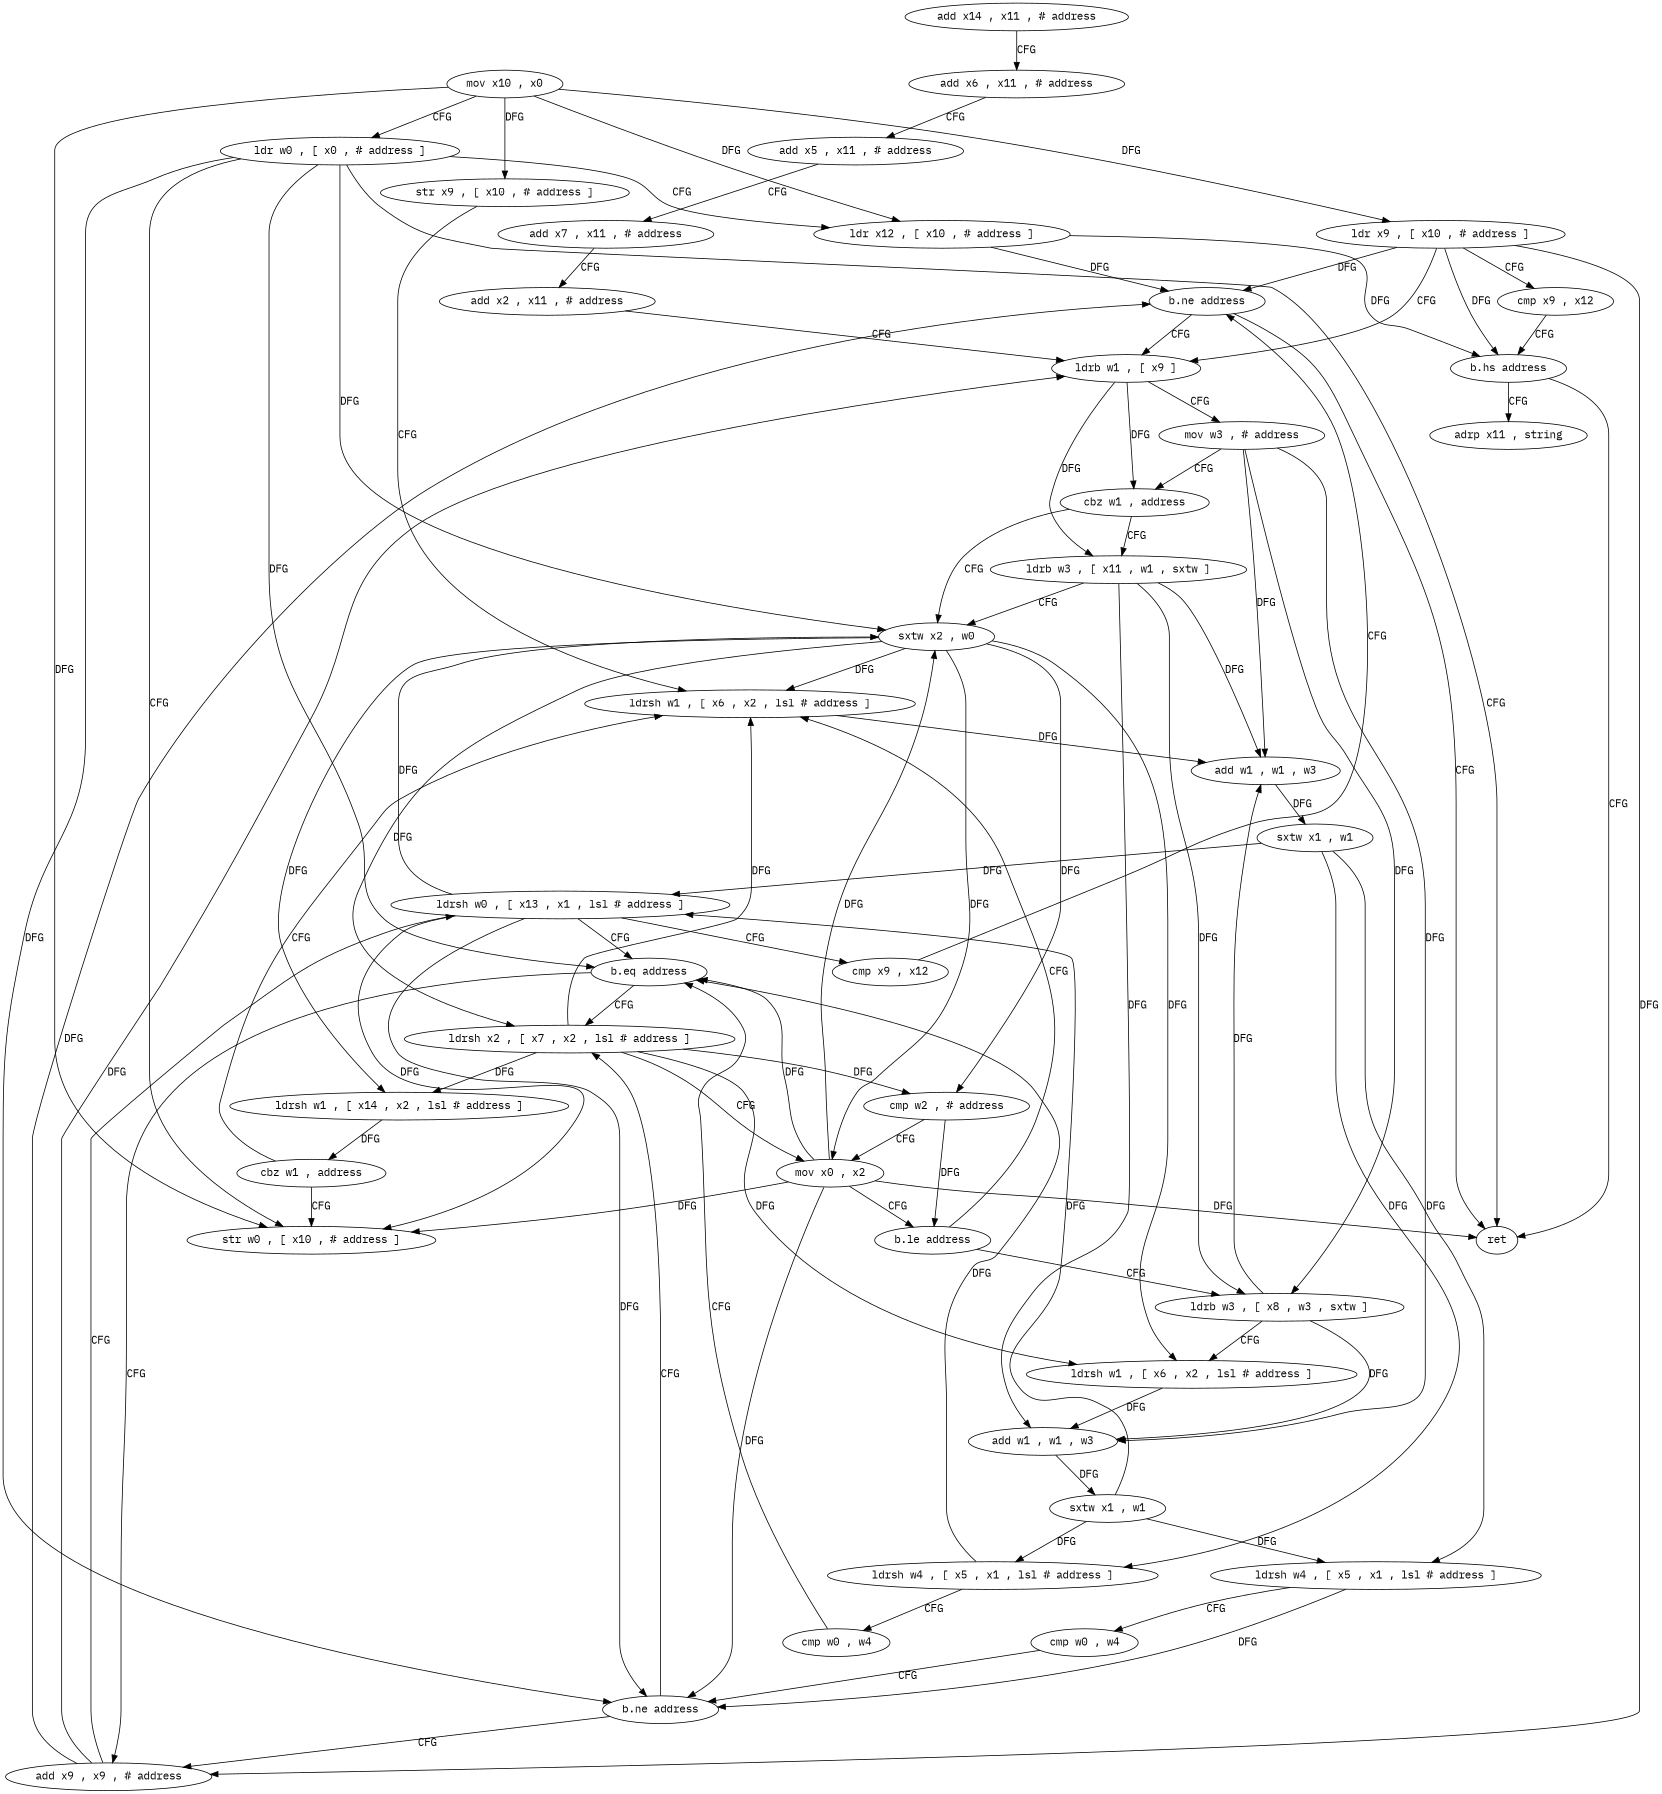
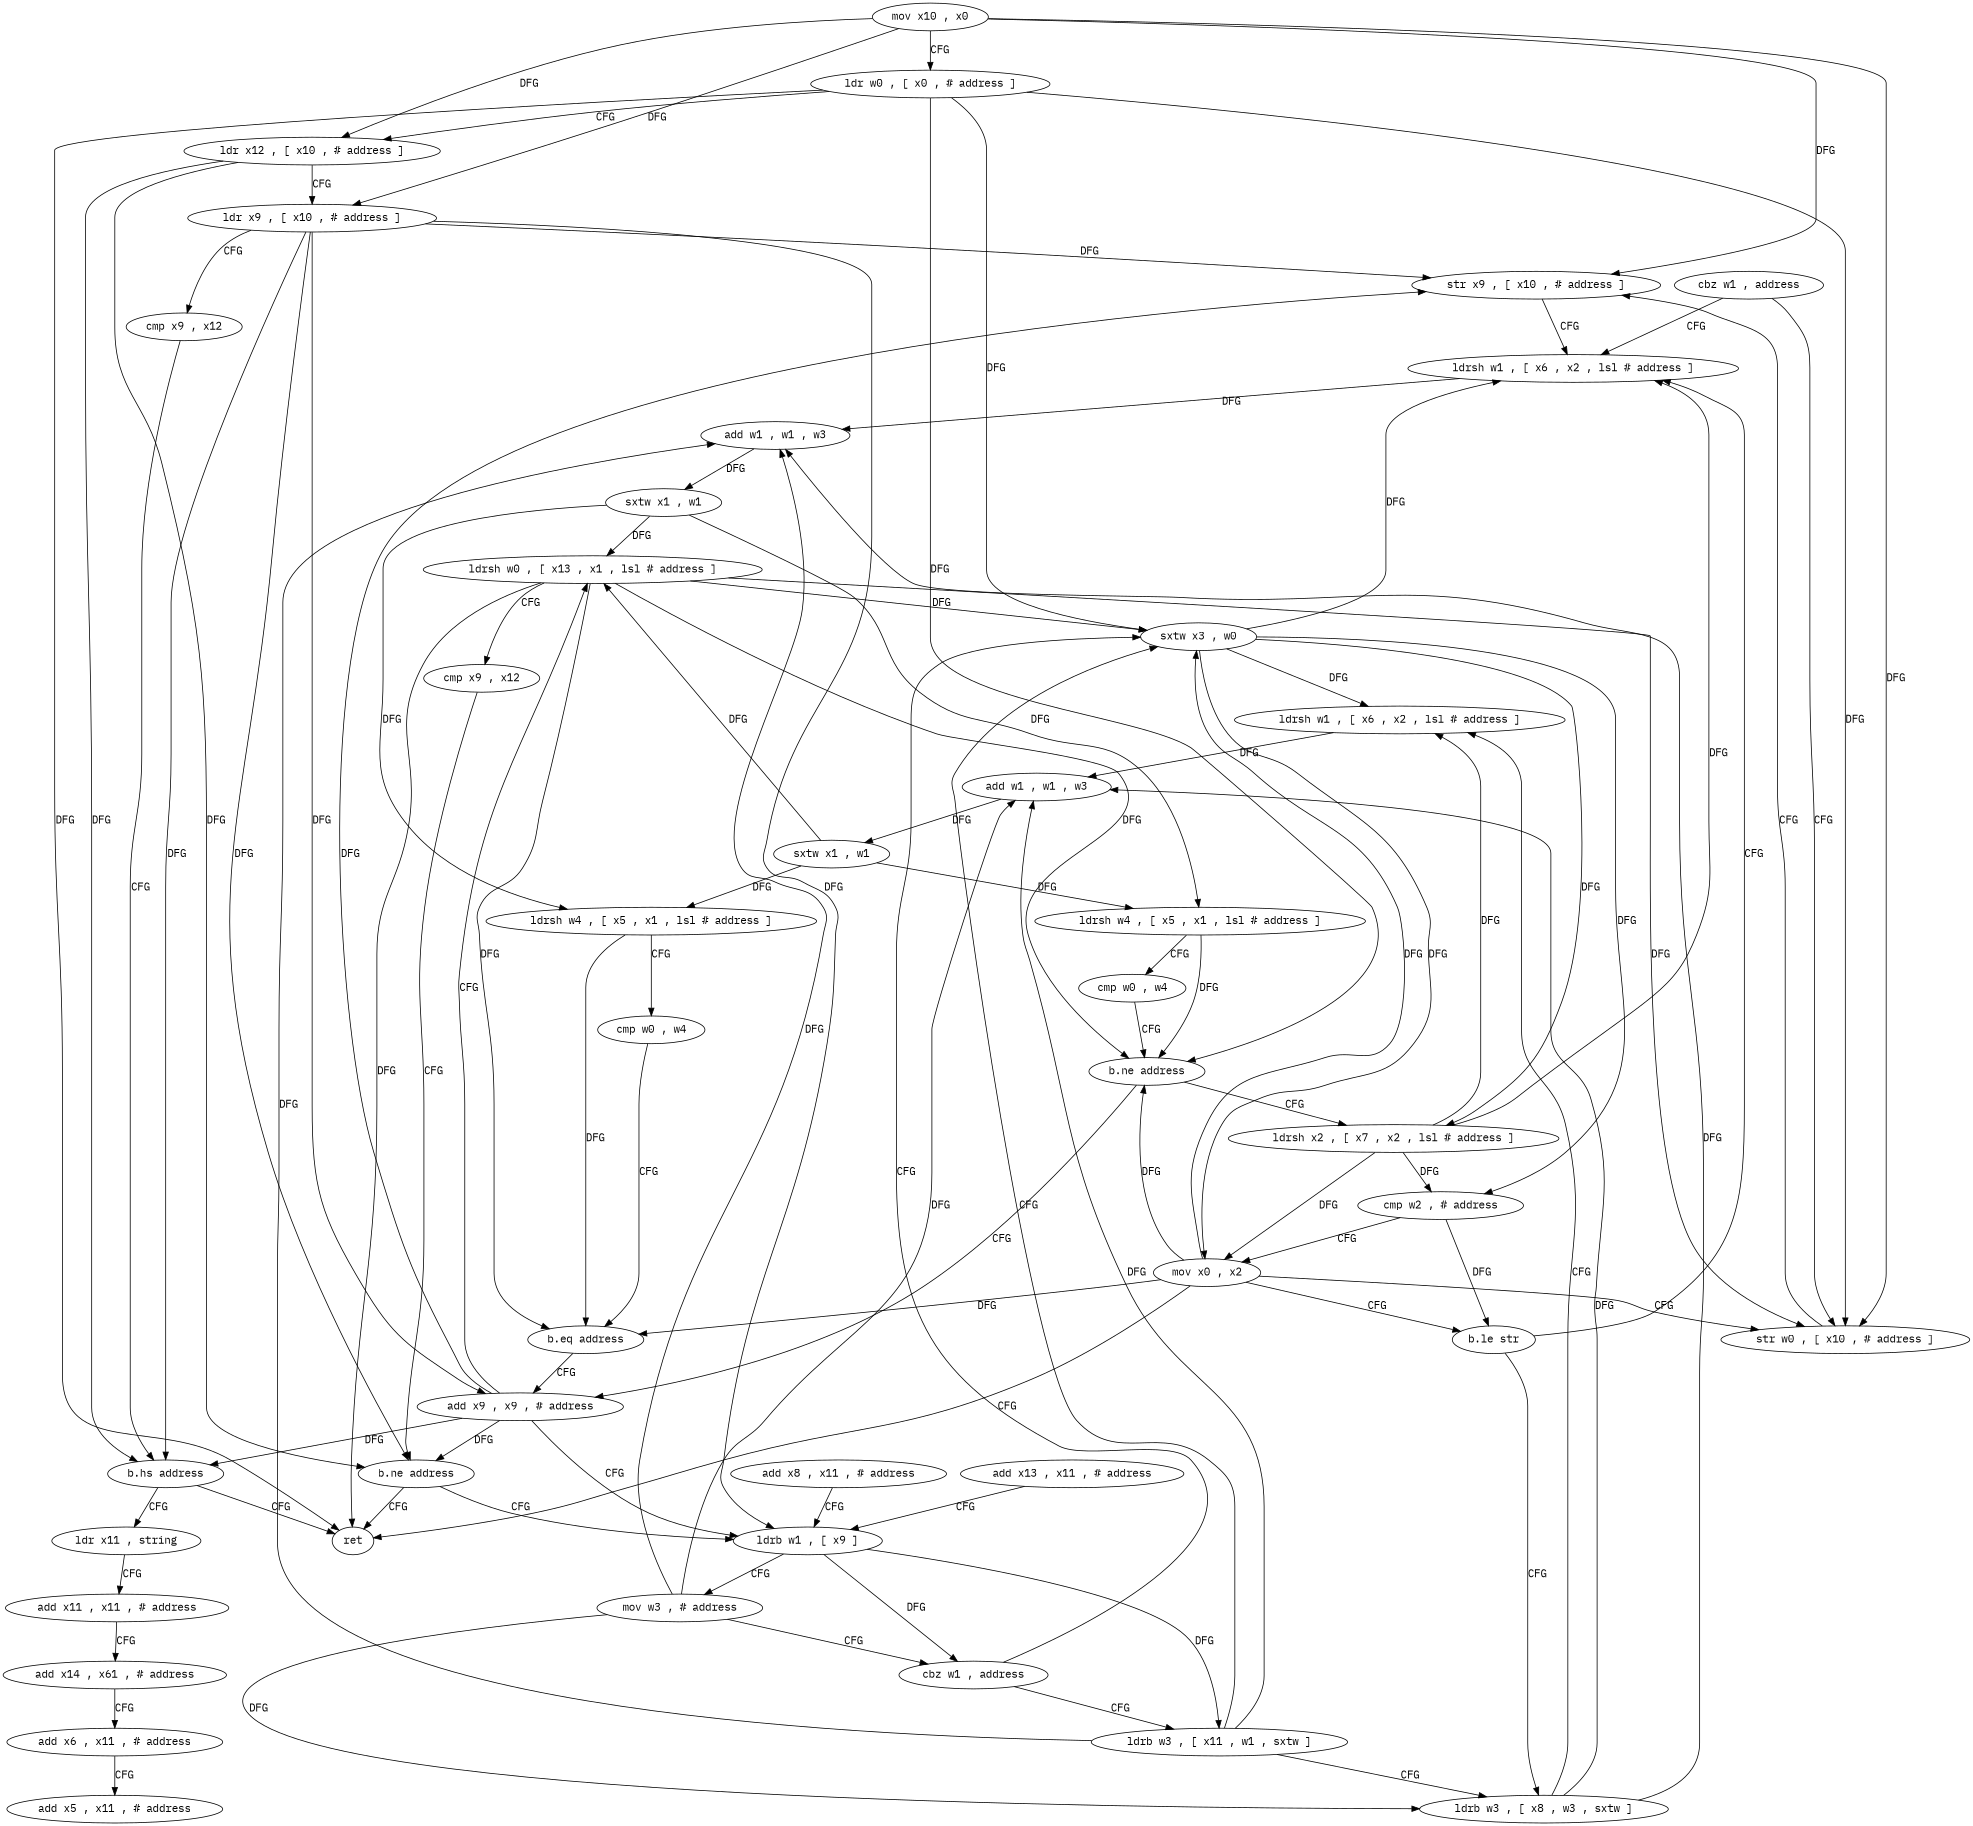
node "add x14 , x11 , # address": label "add x14 , x11 , # address" -> "add x14 , x61 , # address"
edge "ldr x12 , [ x10 , # address ]" -> "ldr x9 , [ x10 , # address ]": added, label "CFG"
node "add x7 , x11 , # address": removed
edge "ldr x9 , [ x10 , # address ]" -> "str x9 , [ x10 , # address ]": added, label "DFG"
node "add x2 , x11 , # address": label "add x2 , x11 , # address" -> "add x8 , x11 , # address"
edge "ldr x9 , [ x10 , # address ]" -> "ldrb w1 , [ x9 ]": label "CFG" -> "DFG"
node "adrp x11 , string": label "adrp x11 , string" -> "ldr x11 , string"
edge "add x9 , x9 , # address" -> "str x9 , [ x10 , # address ]": added, label "DFG"
node "sxtw x2 , w0": label "sxtw x2 , w0" -> "sxtw x3 , w0"
edge "ldr w0 , [ x0 , # address ]" -> "b.eq address": removed, label "DFG"
edge "ldr w0 , [ x0 , # address ]" -> "str w0 , [ x10 , # address ]": label "CFG" -> "DFG"
edge "ldr w0 , [ x0 , # address ]" -> "ret": label "CFG" -> "DFG"
edge "str w0 , [ x10 , # address ]" -> "str x9 , [ x10 , # address ]": added, label "CFG"
edge "ldrsh w0 , [ x13 , x1 , lsl # address ]" -> "b.eq address": label "CFG" -> "DFG"
edge "ldrb w3 , [ x11 , w1 , sxtw ]" -> "ldrb w3 , [ x8 , w3 , sxtw ]": label "DFG" -> "CFG"
edge "b.eq address" -> "ldrsh x2 , [ x7 , x2 , lsl # address ]": removed, label "CFG"
edge "ldrsh w0 , [ x13 , x1 , lsl # address ]" -> "ret": added, label "DFG"
edge "add x9 , x9 , # address" -> "ldrb w1 , [ x9 ]": label "DFG" -> "CFG"
node "ldrsh w1 , [ x14 , x2 , lsl # address ]": removed
edge "ldrsh x2 , [ x7 , x2 , lsl # address ]" -> "mov x0 , x2": label "CFG" -> "DFG"
edge "mov x0 , x2" -> "str w0 , [ x10 , # address ]": label "DFG" -> "CFG"
edge "mov x0 , x2" -> "ret": label "DFG" -> "CFG"
node "b.le address": label "b.le address" -> "b.le str"
edge "add x9 , x9 , # address" -> "b.hs address": added, label "DFG"
node "add x13 , x11 , # address": added
node "add x11 , x11 , # address": added
